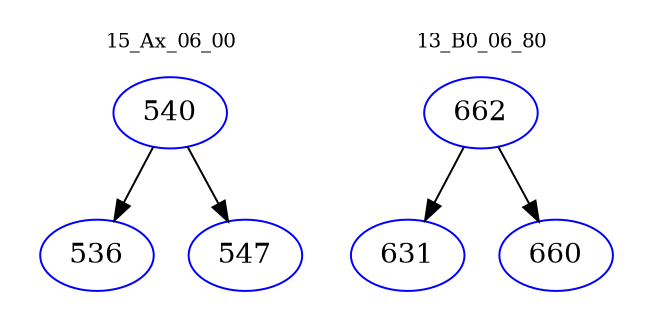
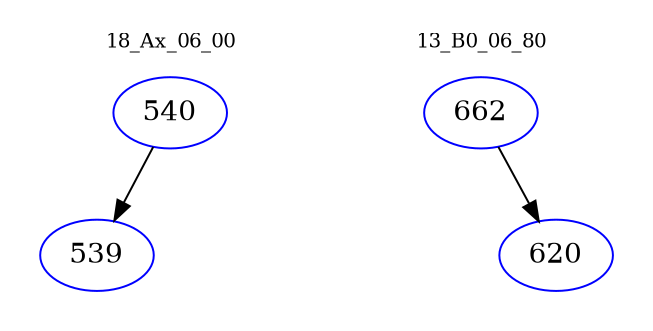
cluster "15_Ax_06_00": label "15_Ax_06_00" -> "18_Ax_06_00"
node "536": label "536" -> "539"
node "547": removed
node "631": removed
node "660": label "660" -> "620"
